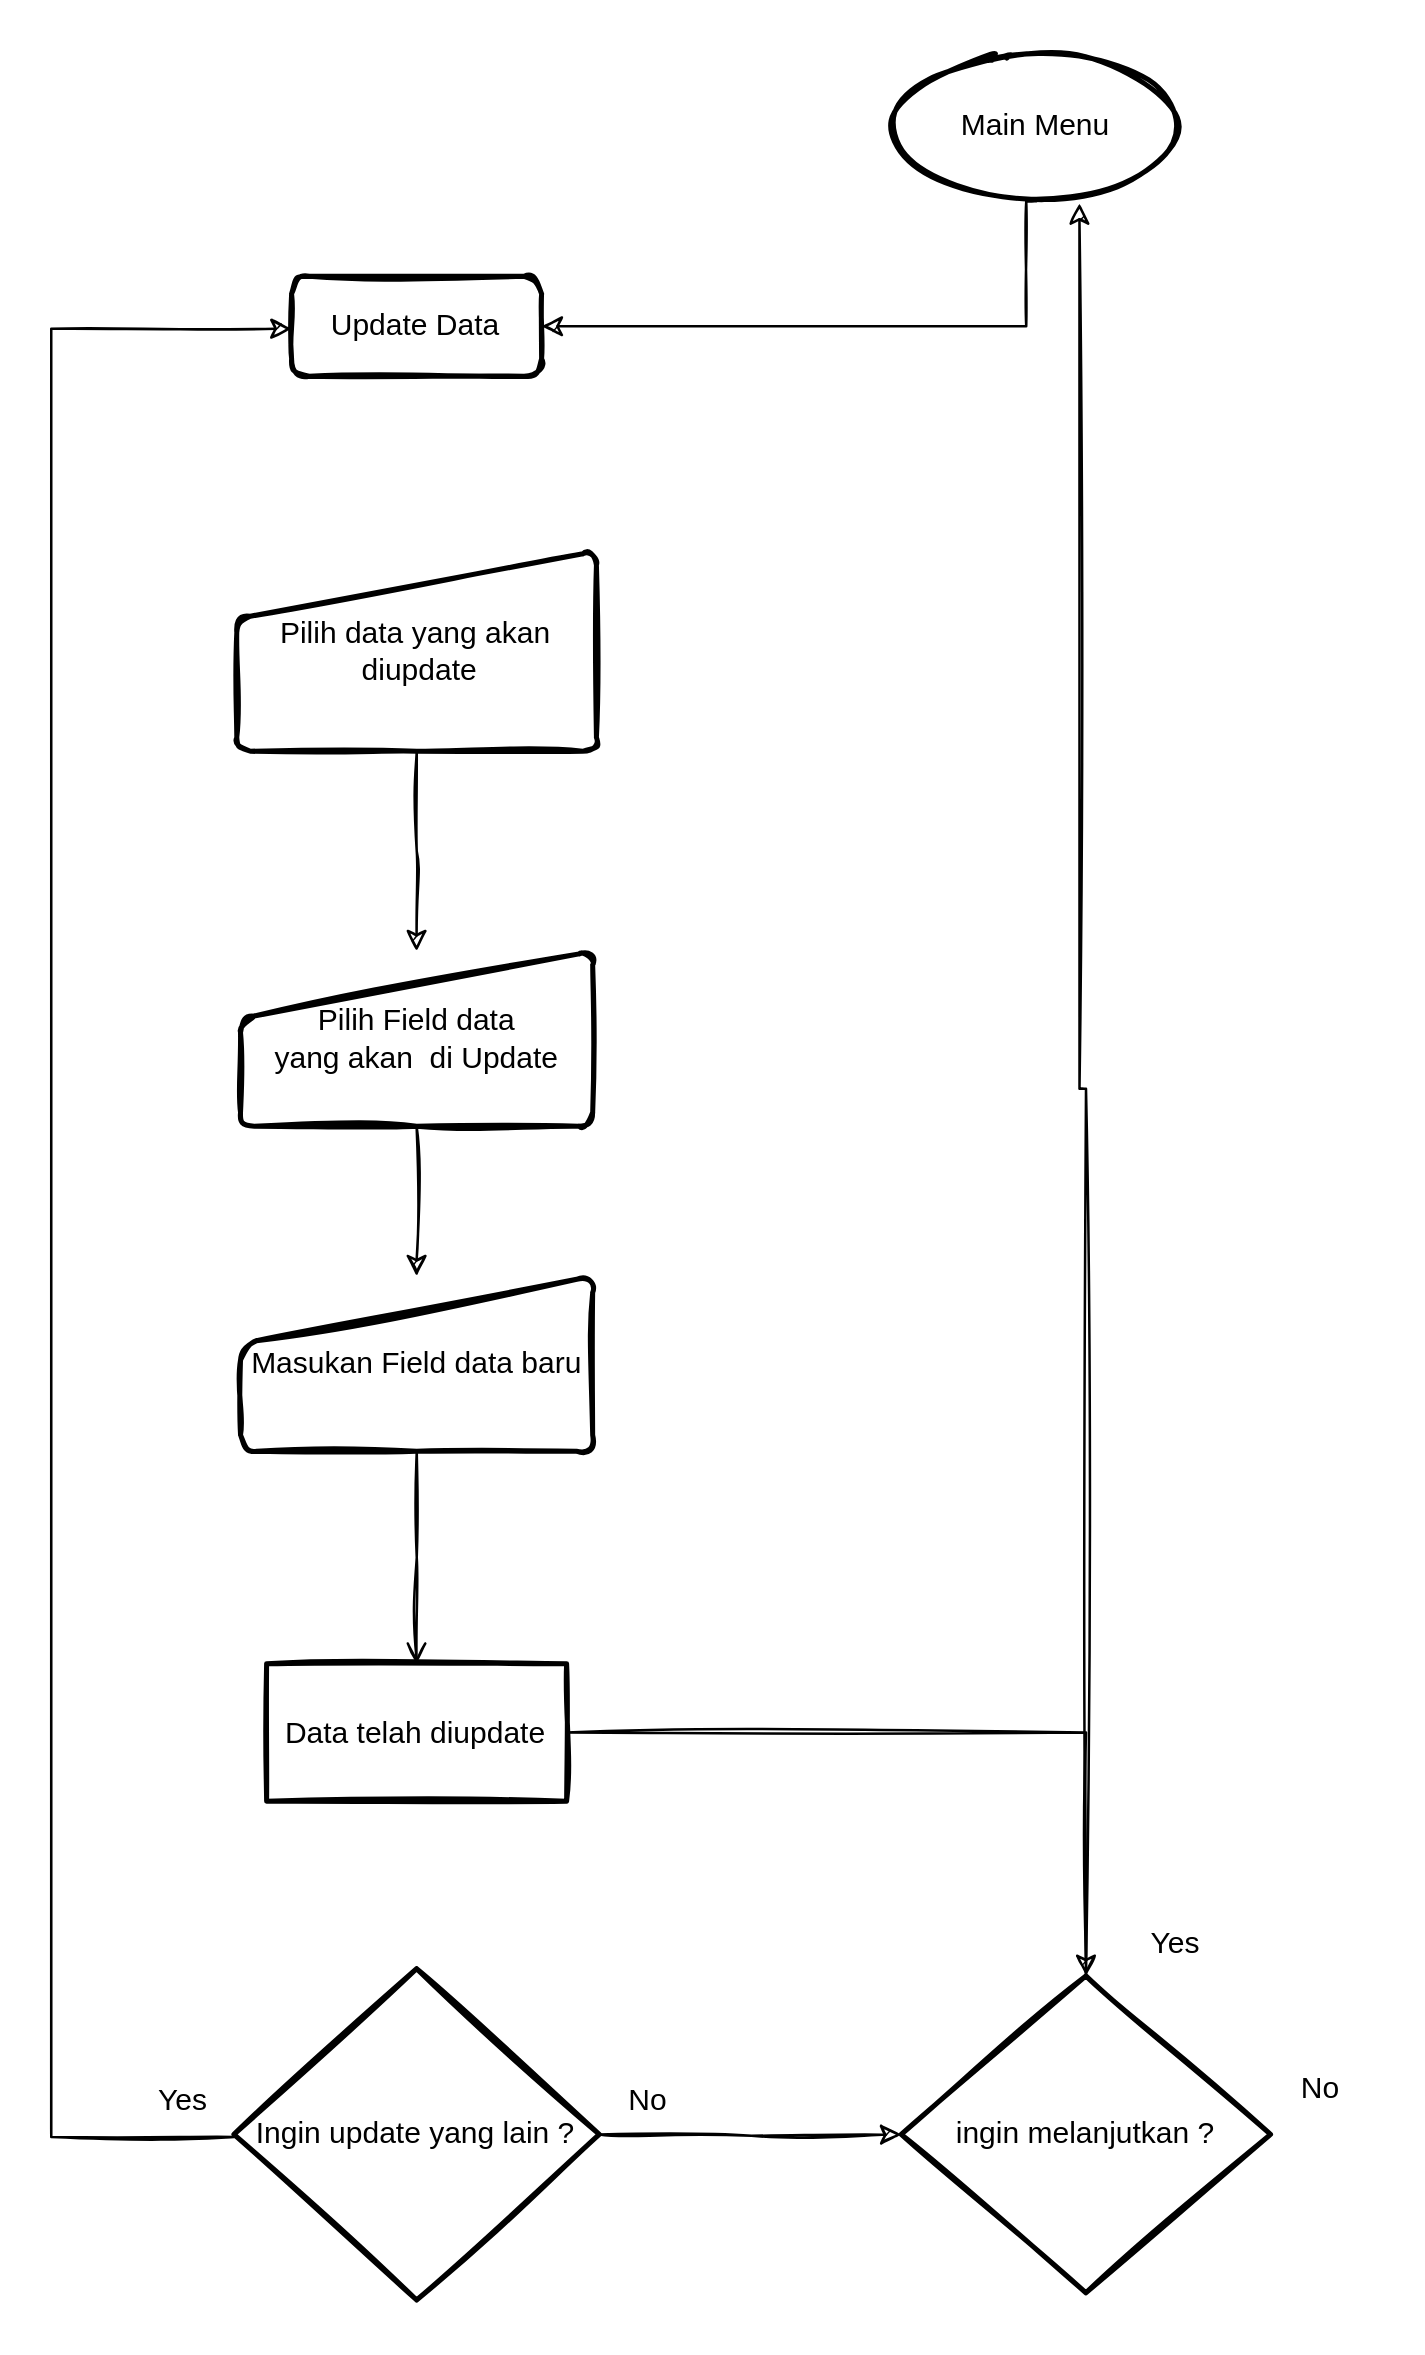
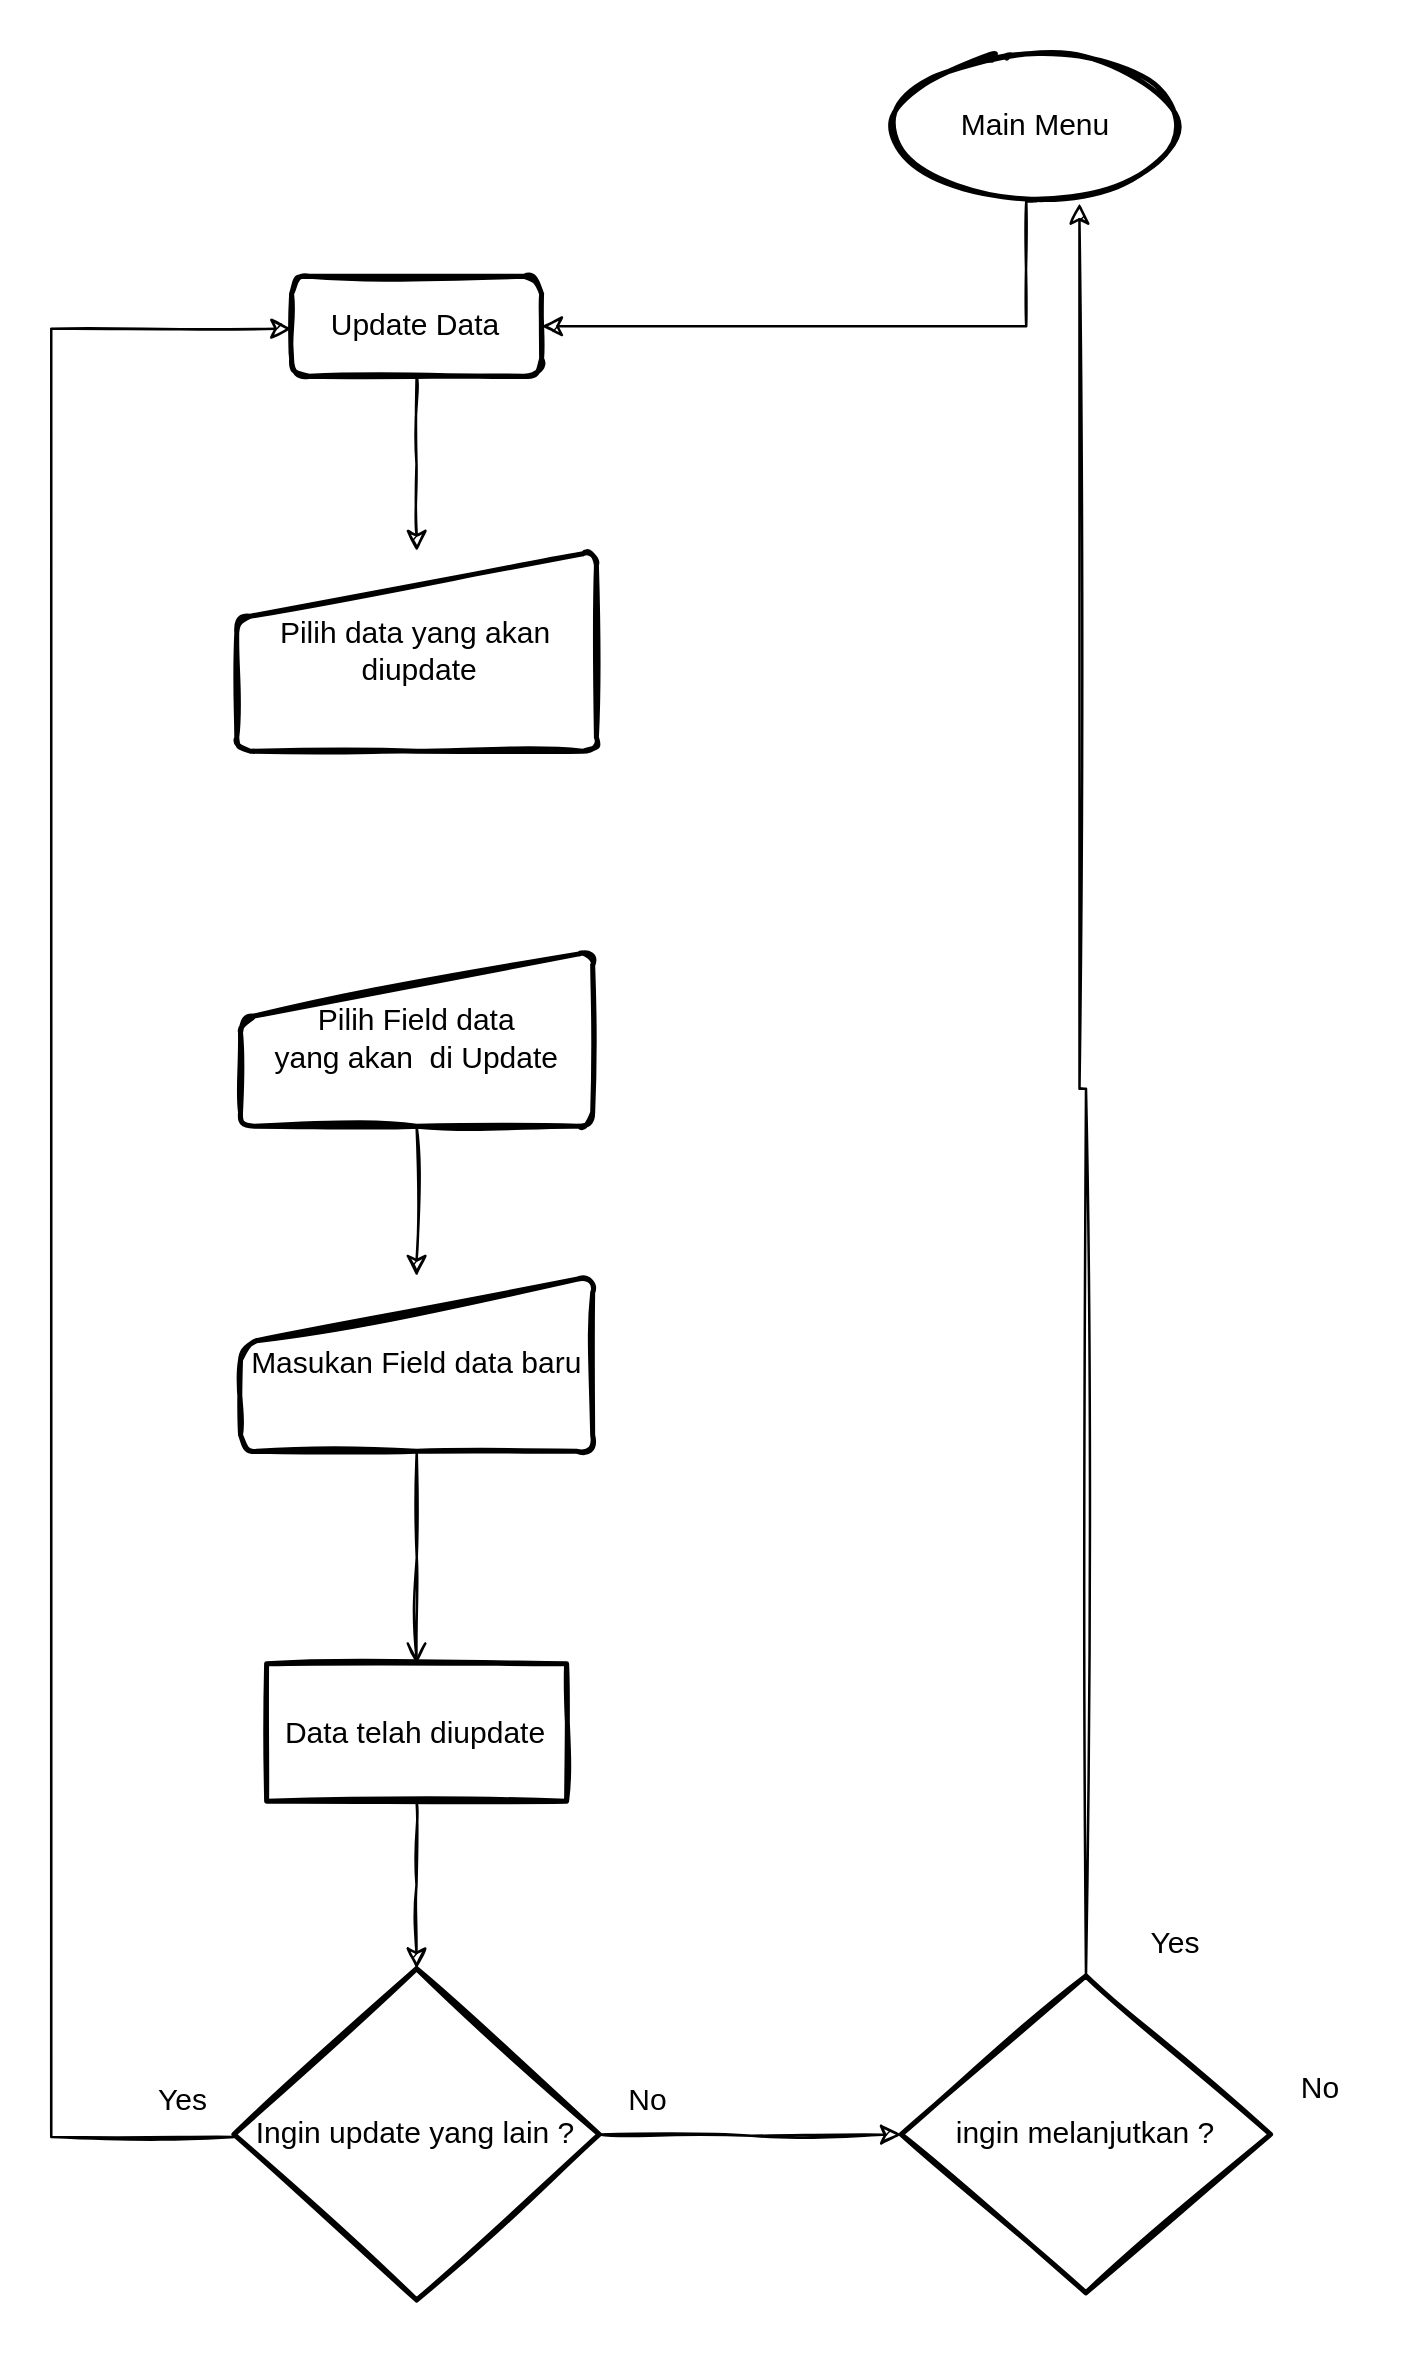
edge "Update Data" -> "Pilih data yang akan diupdate": added
edge "Pilih data yang akan diupdate" -> "Pilih Field data yang akan di Update": removed
edge "Data telah diupdate" -> "ingin melanjutkan ?": now "Data telah diupdate" -> "Ingin update yang lain ?"
